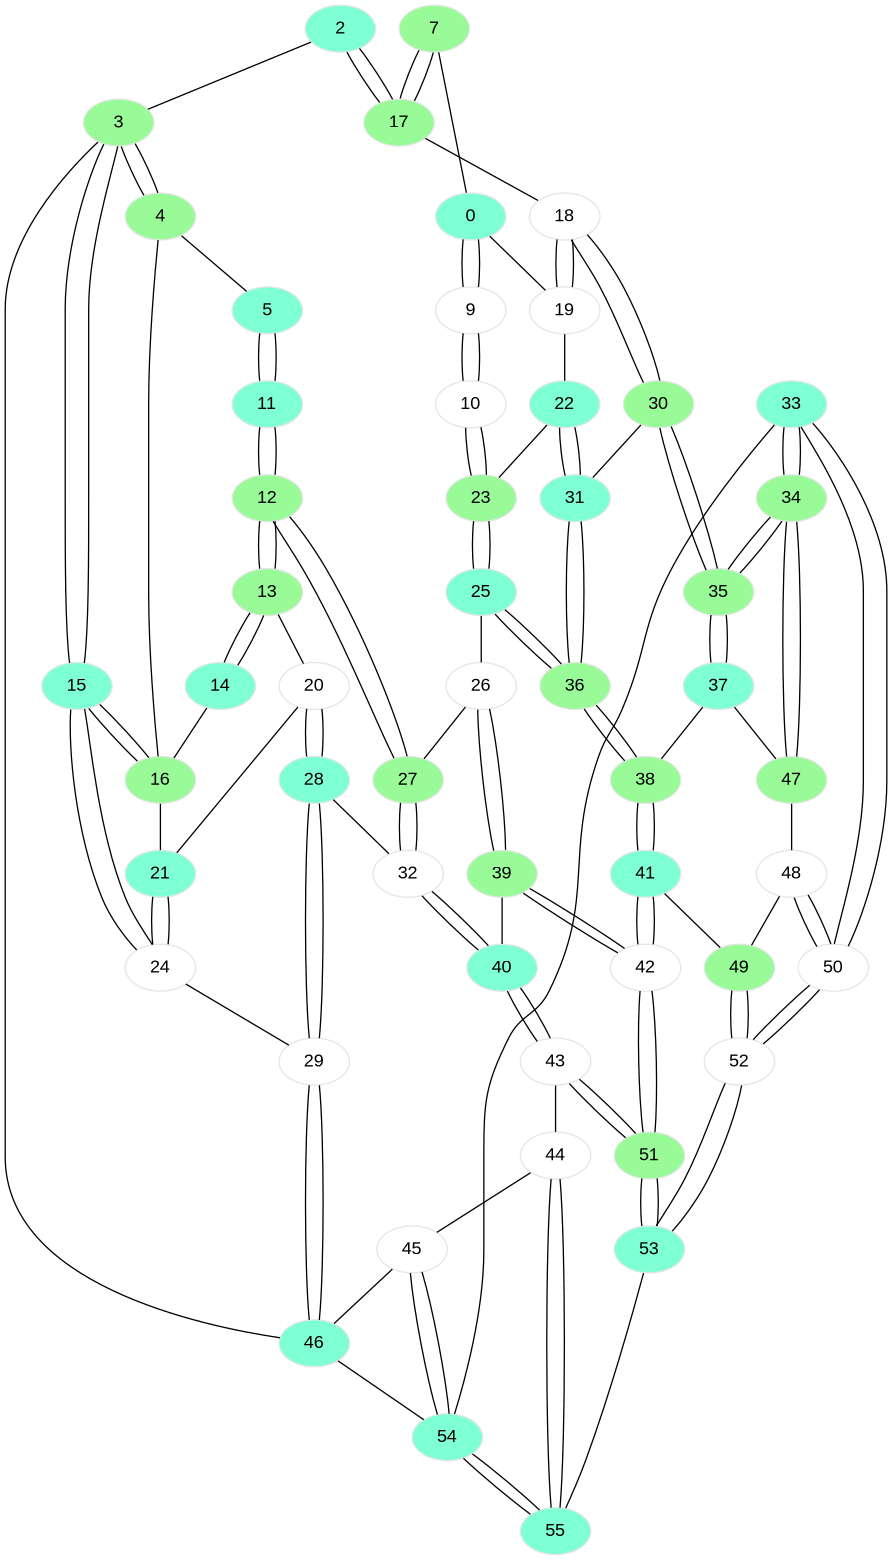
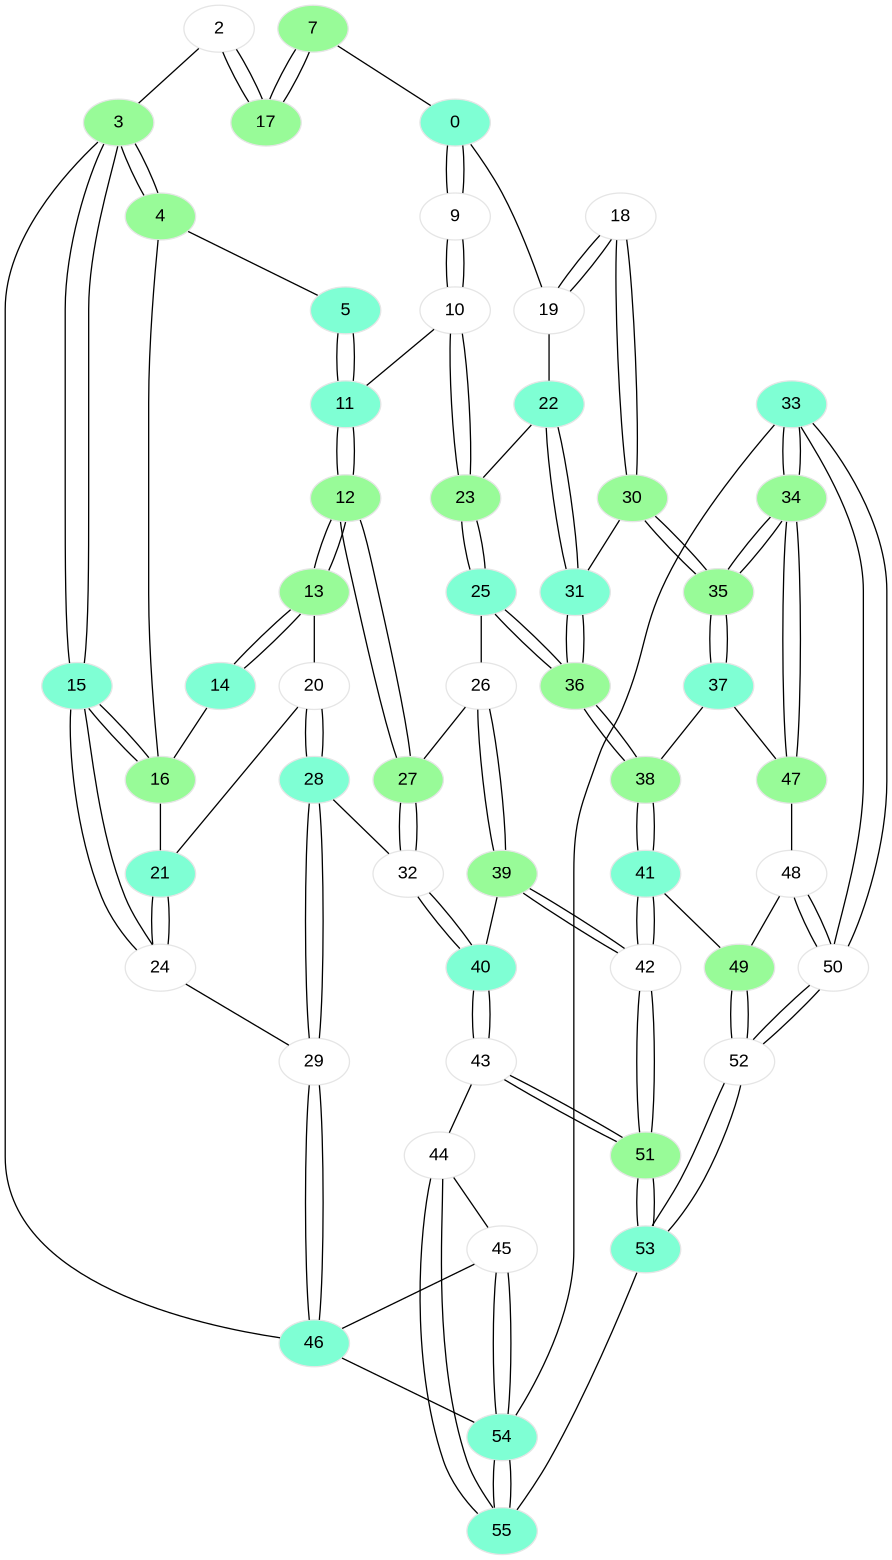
node "2": fillcolor aquamarine -> white
edge "17" -- "18": removed
edge "10" -- "11": added
